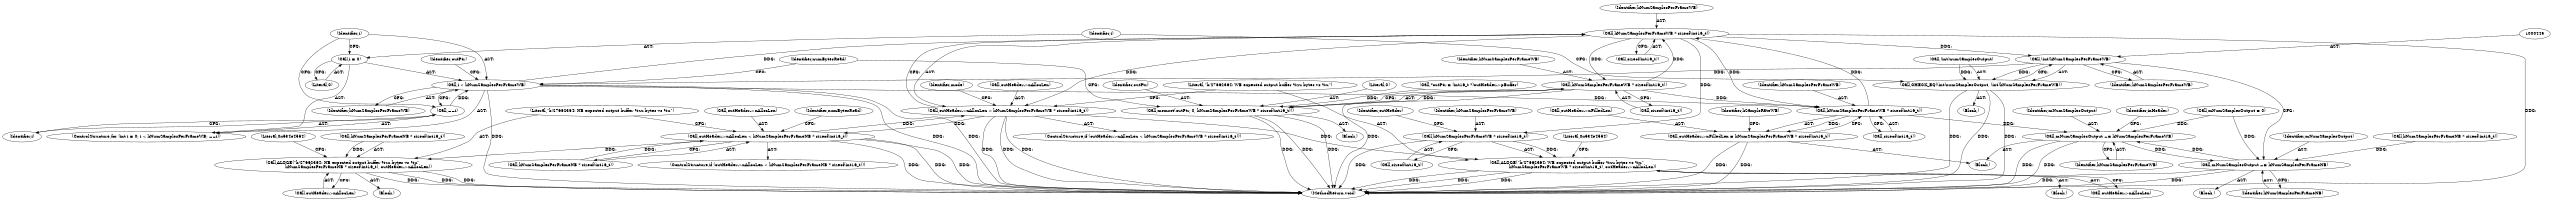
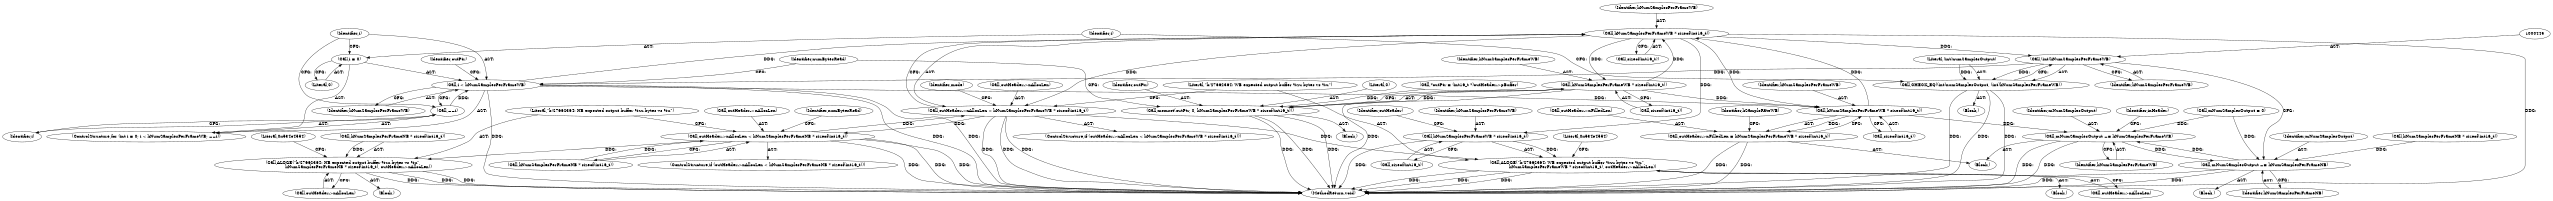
node "(Call,(int)numSamplesOutput)": label "(Call,(int)numSamplesOutput)" -> "(Literal,(int)numSamplesOutput)"
